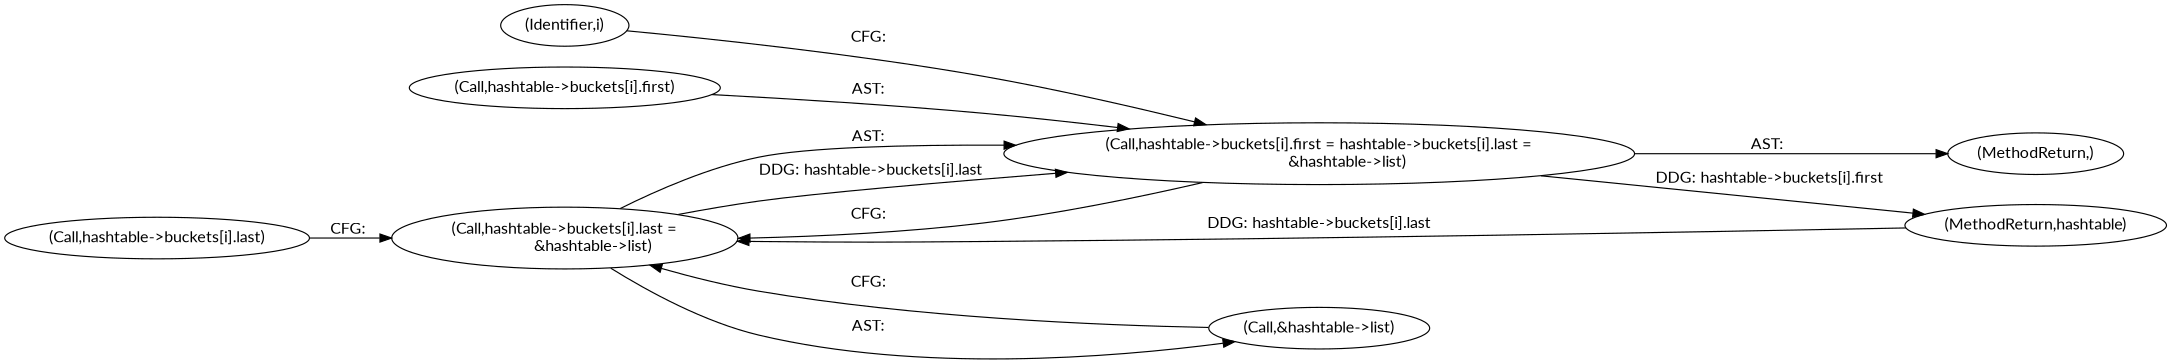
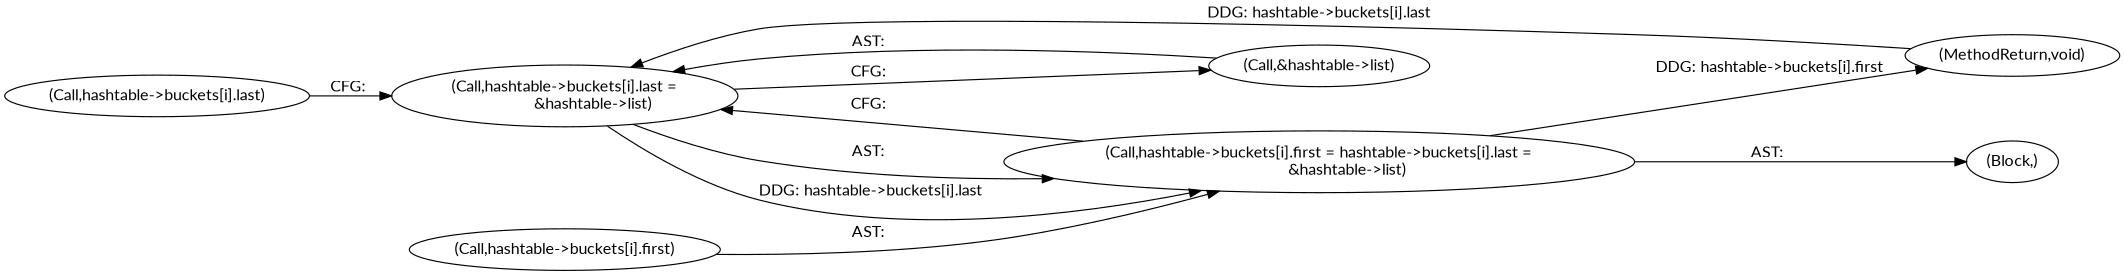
node "(Identifier,i)": removed
node "(MethodReturn,)": label "(MethodReturn,)" -> "(Block,)"
node "(MethodReturn,hashtable)": label "(MethodReturn,hashtable)" -> "(MethodReturn,void)"
edge "(Call,&hashtable->list)" -> "(Call,hashtable->buckets[i].last = &hashtable->list)": label "CFG: " -> "AST: "
edge "(Call,hashtable->buckets[i].last = &hashtable->list)" -> "(Call,&hashtable->list)": label "AST: " -> "CFG: "
